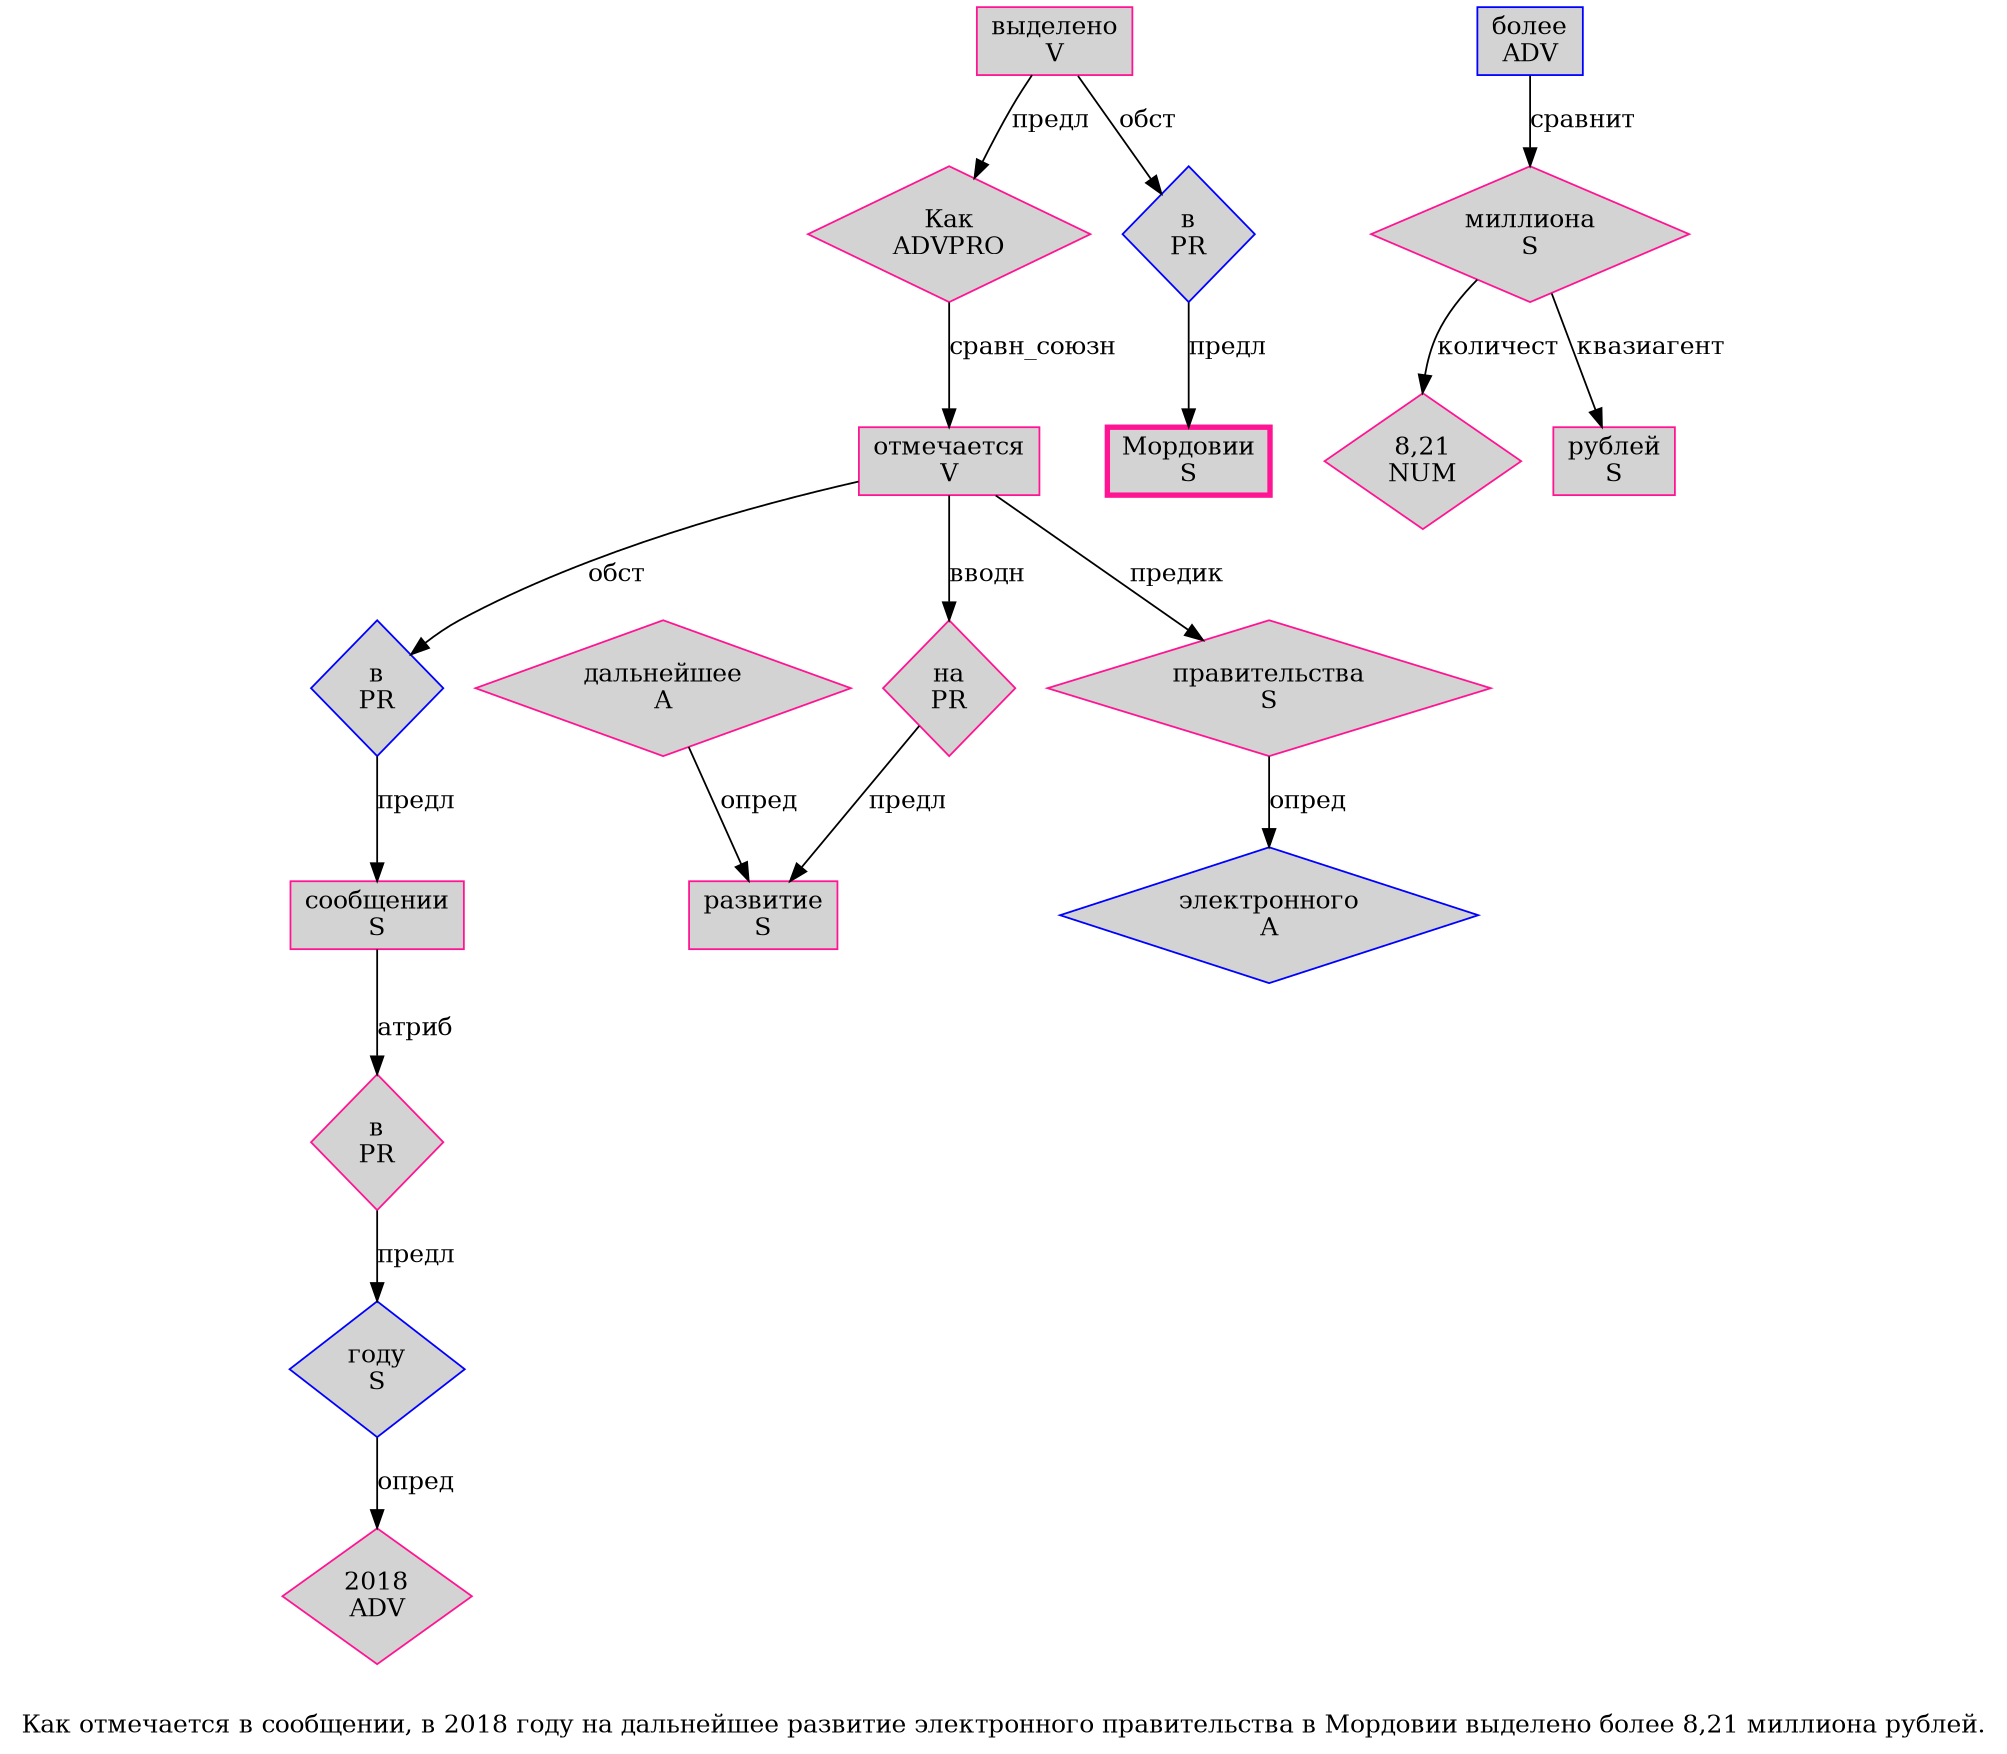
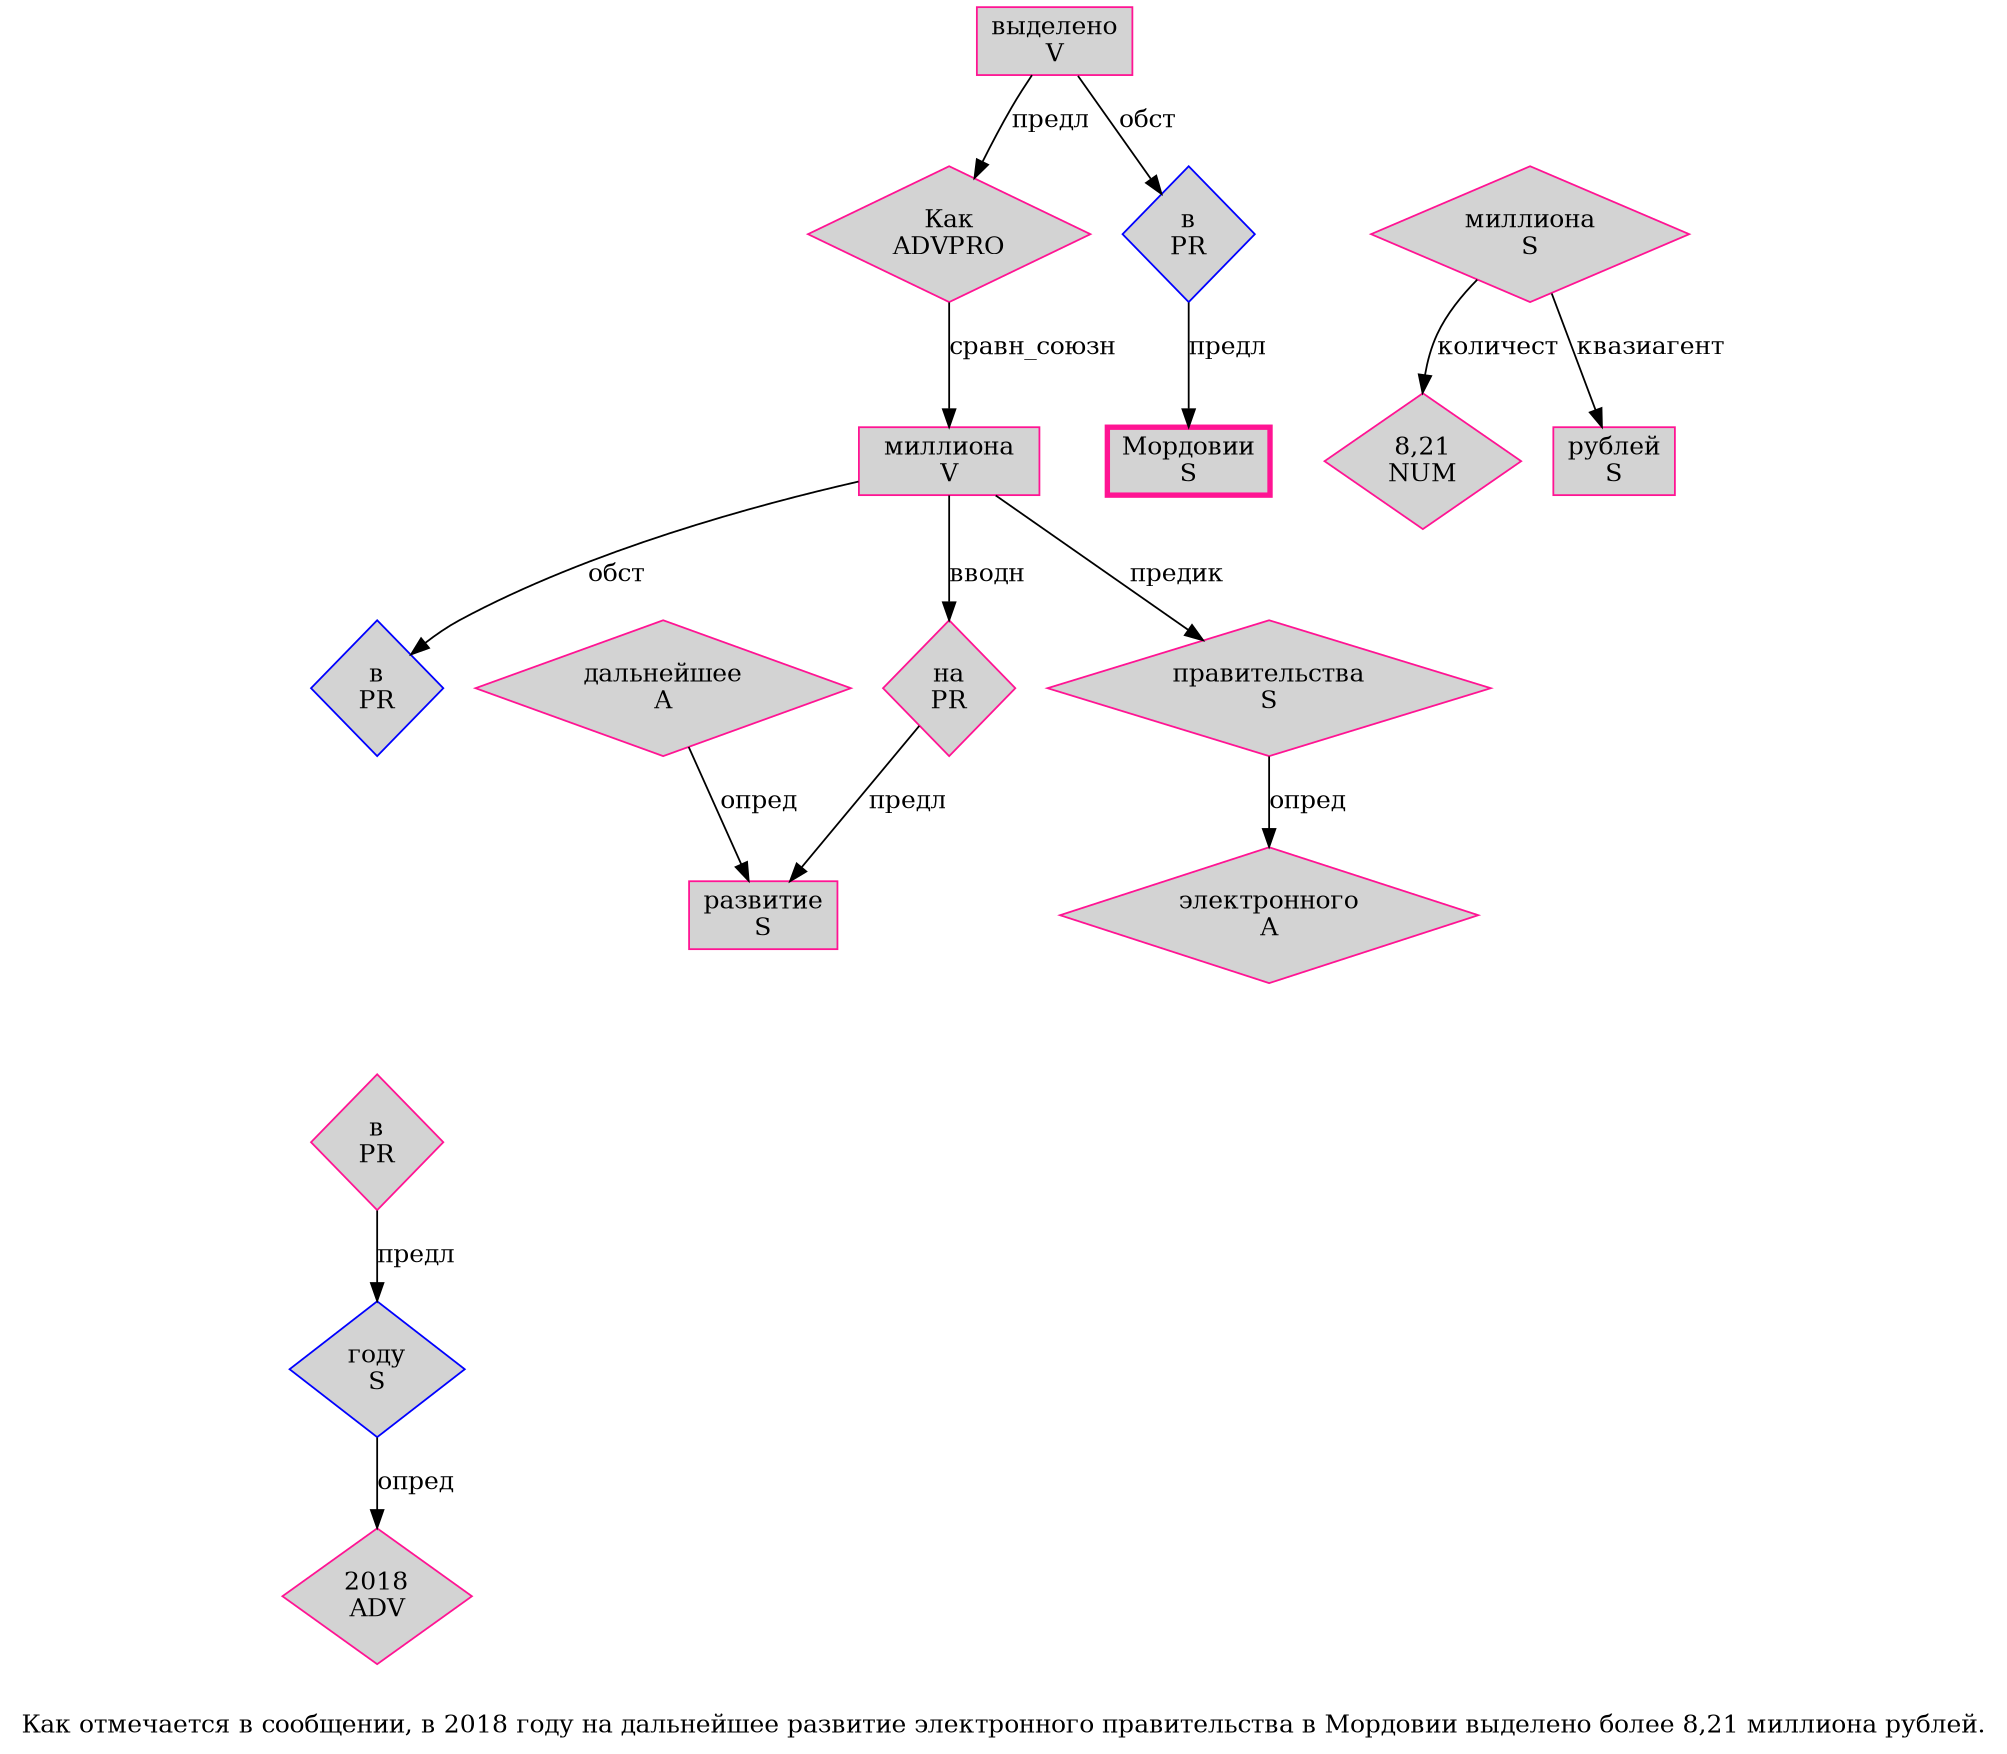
node "более ADV": removed
node "отмечается V": label "отмечается V" -> "миллиона V"
node "сообщении S": removed
node "электронного A": color blue -> deeppink
